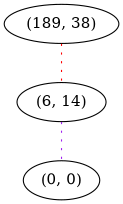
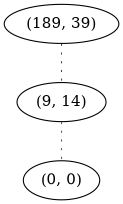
node "(189, 38)": label "(189, 38)" -> "(189, 39)"
node "(6, 14)": label "(6, 14)" -> "(9, 14)"
